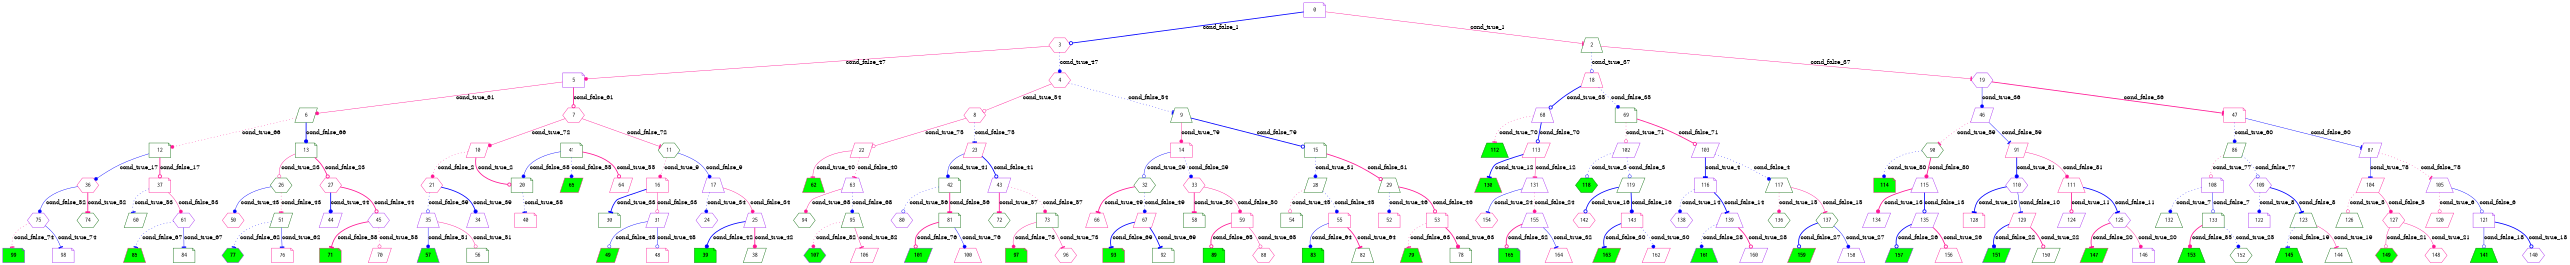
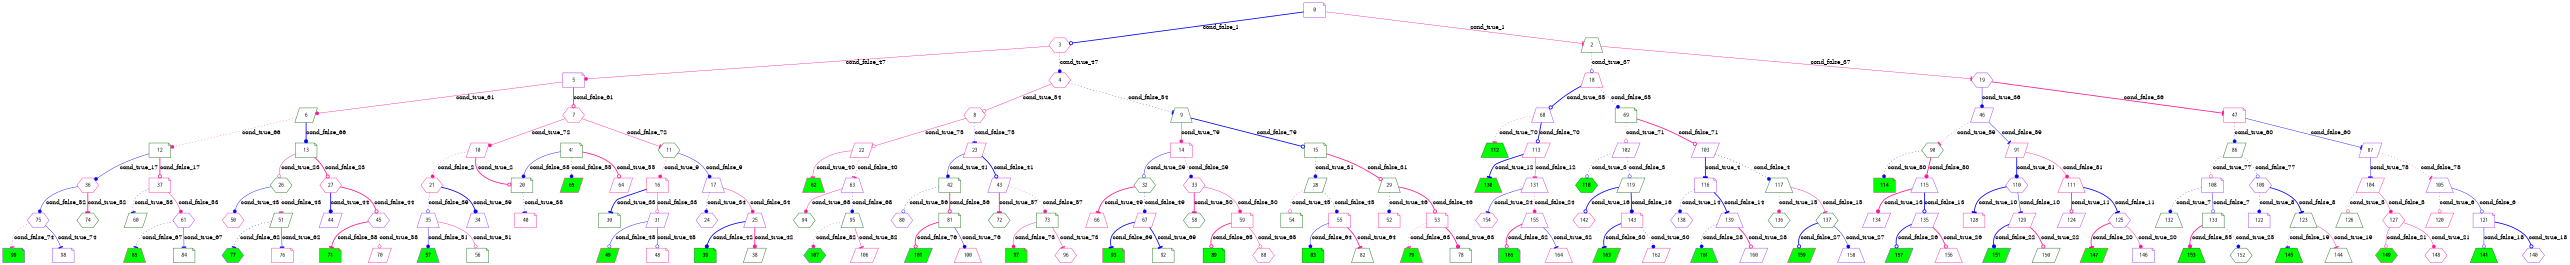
edge "42" -> "81": arrowhead tee -> odot
node "58": shape note -> hexagon
